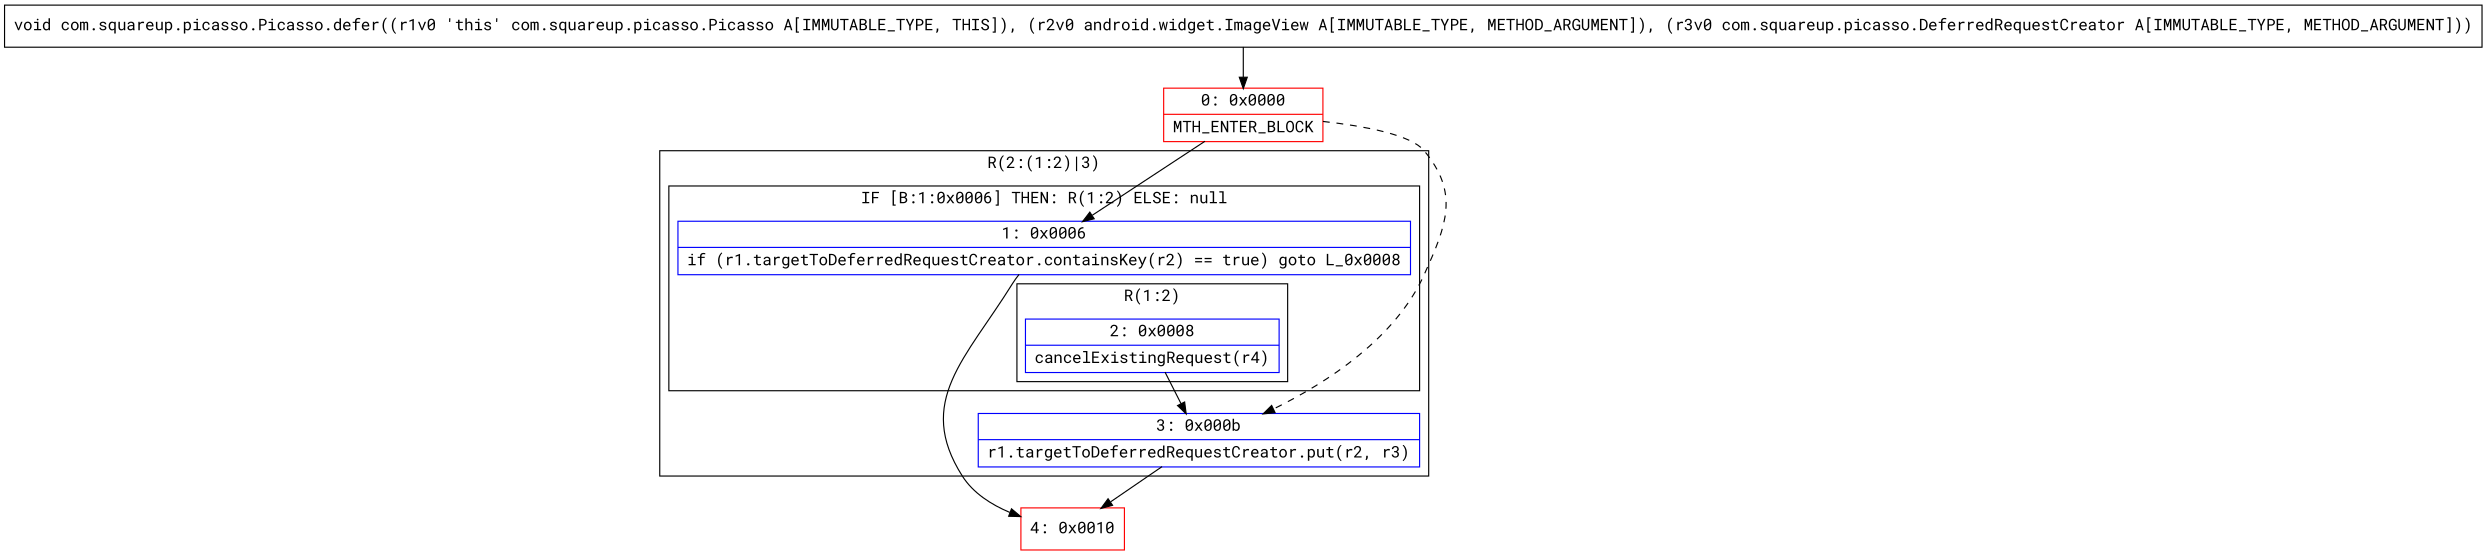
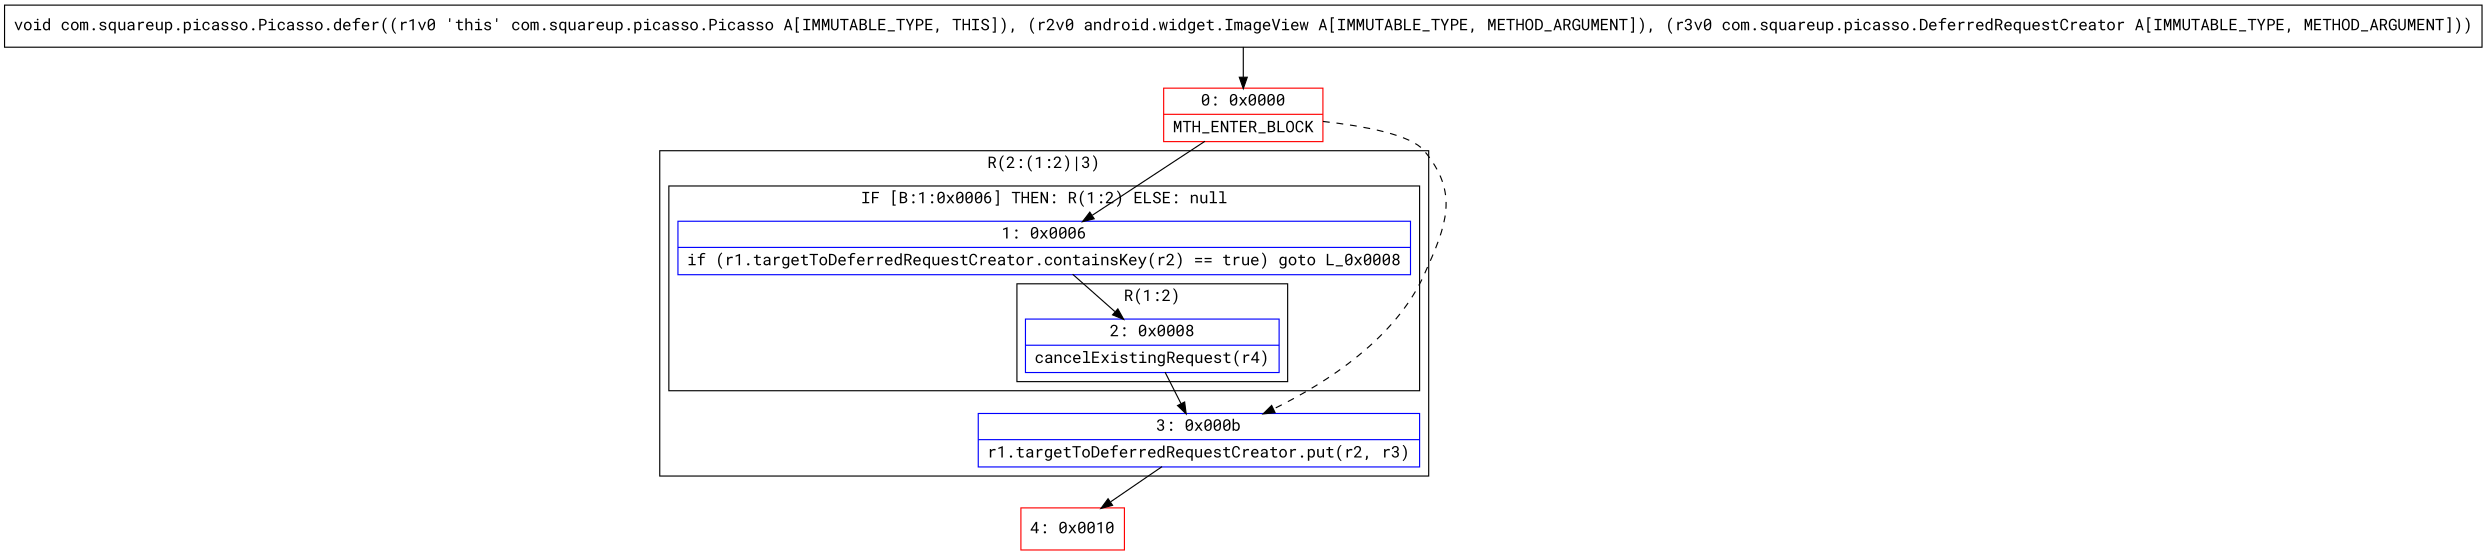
edge "1: 0x0006" -> "4: 0x0010": now "1: 0x0006" -> "2: 0x0008"
